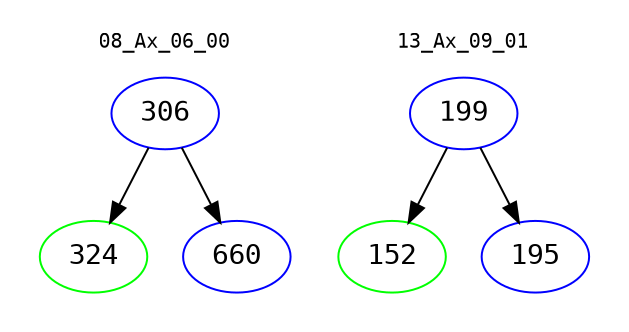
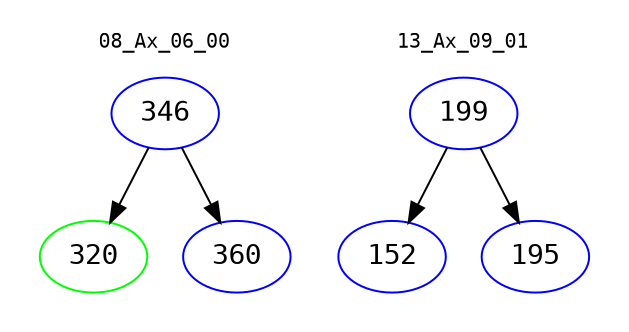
node "306": label "306" -> "346"
node "324": label "324" -> "320"
node "660": label "660" -> "360"
node "152": color green -> blue
